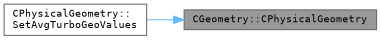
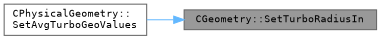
node "CGeometry::CPhysicalGeometry": label "CGeometry::CPhysicalGeometry" -> "CGeometry::SetTurboRadiusIn"
